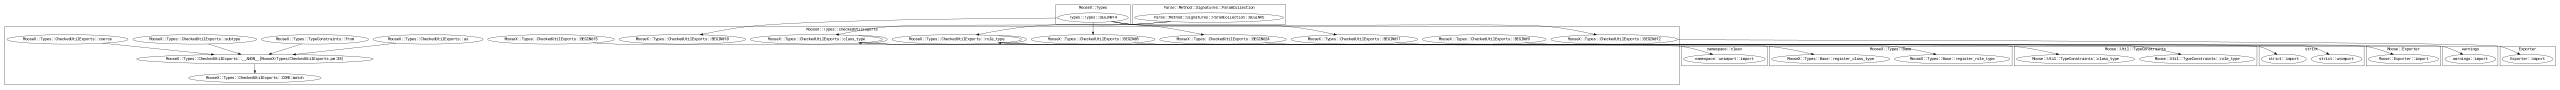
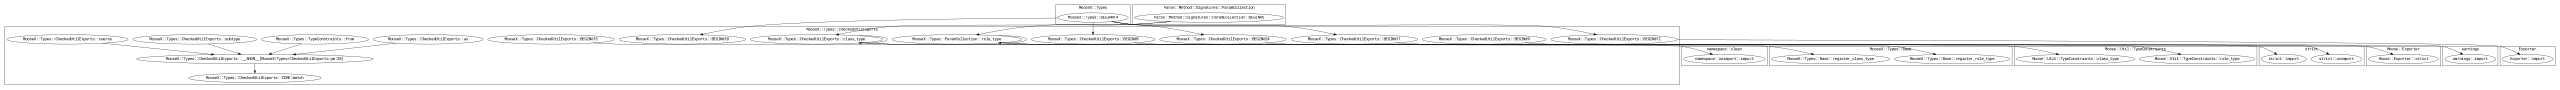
node "Types::Types::BEGIN@14": label "Types::Types::BEGIN@14" -> "MooseX::Types::BEGIN@14"
node "MooseX::Types::CheckedUtilExports::role_type": label "MooseX::Types::CheckedUtilExports::role_type" -> "MooseX::Types::ParamCollection::role_type"
node "Moose::Exporter::import": label "Moose::Exporter::import" -> "Moose::Exporter::strict"
